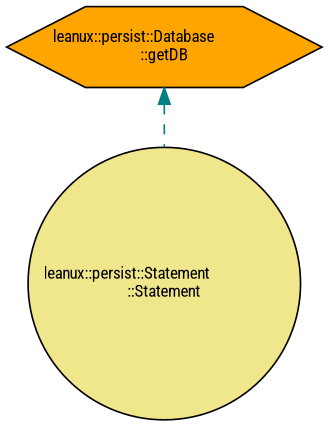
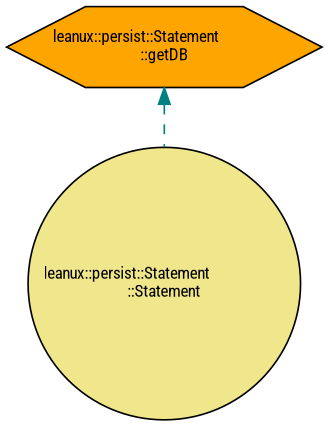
node "leanux::persist::Database ::getDB": label "leanux::persist::Database ::getDB" -> "leanux::persist::Statement ::getDB"
